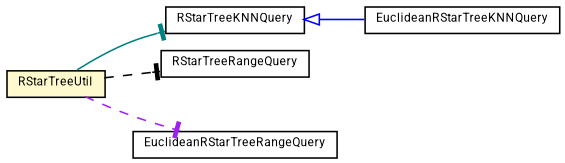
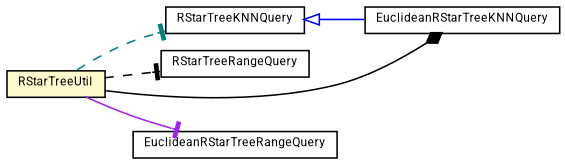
edge "RStarTreeUtil" -> "RStarTreeKNNQuery": style solid -> dashed
edge "RStarTreeUtil" -> "EuclideanRStarTreeKNNQuery": added
edge "RStarTreeUtil" -> "EuclideanRStarTreeRangeQuery": style dashed -> solid
